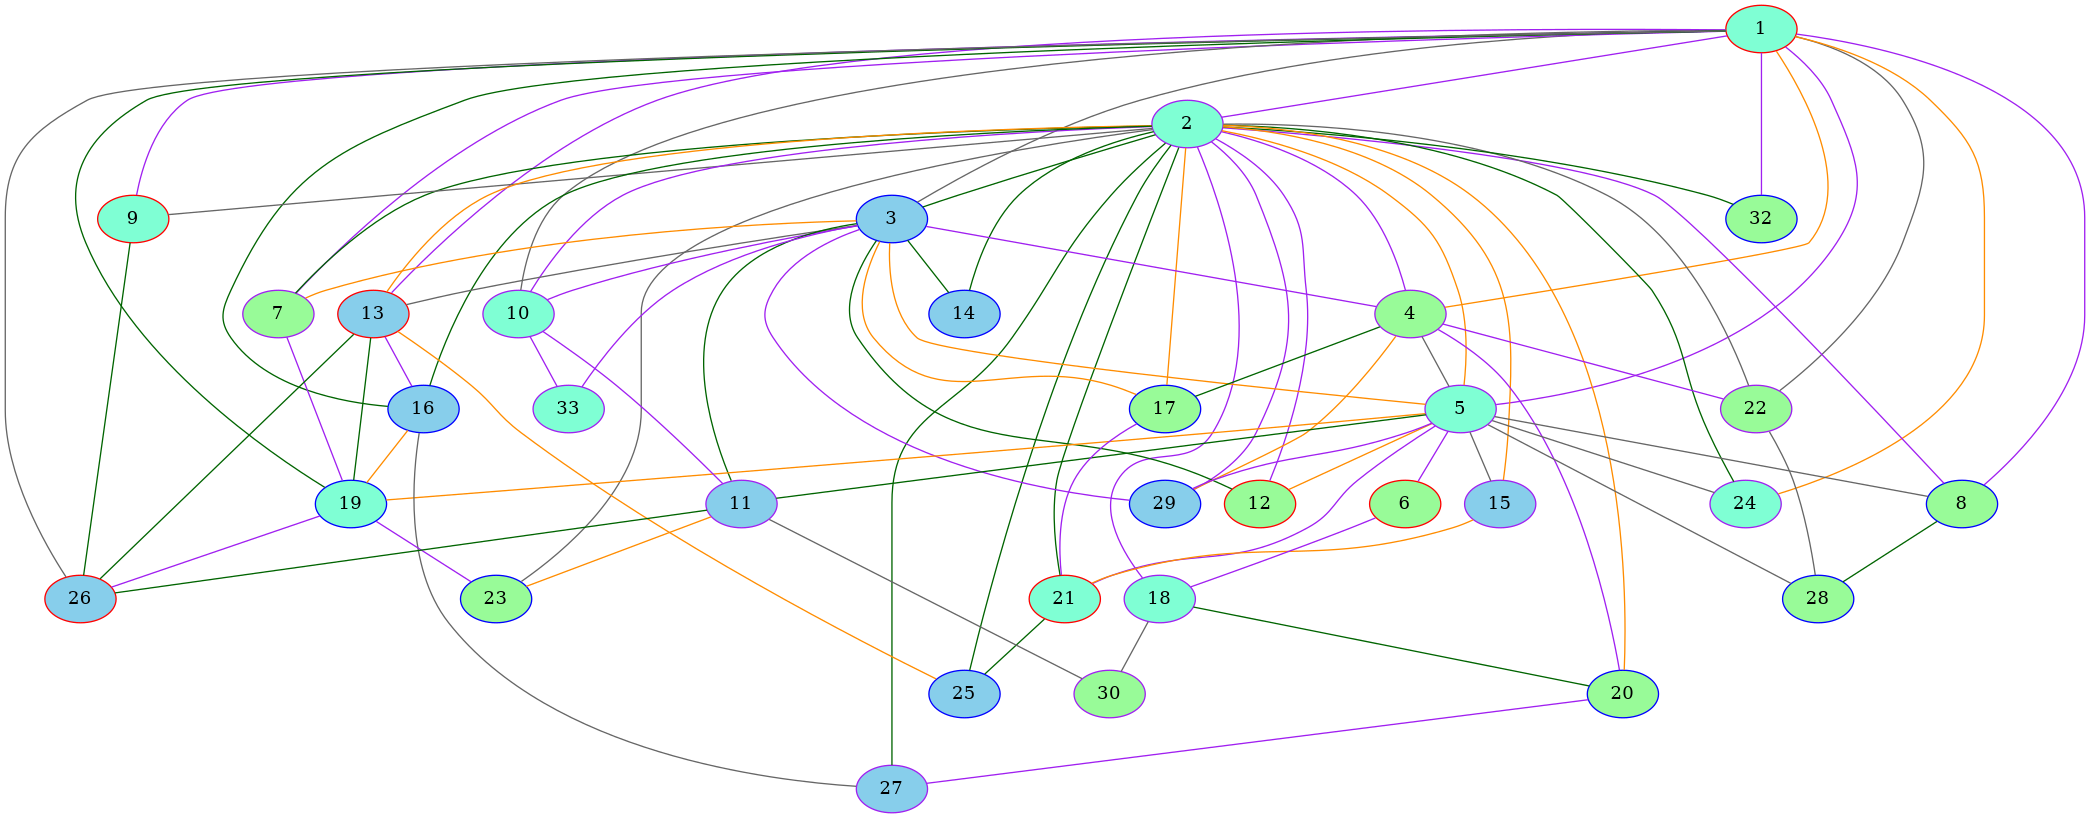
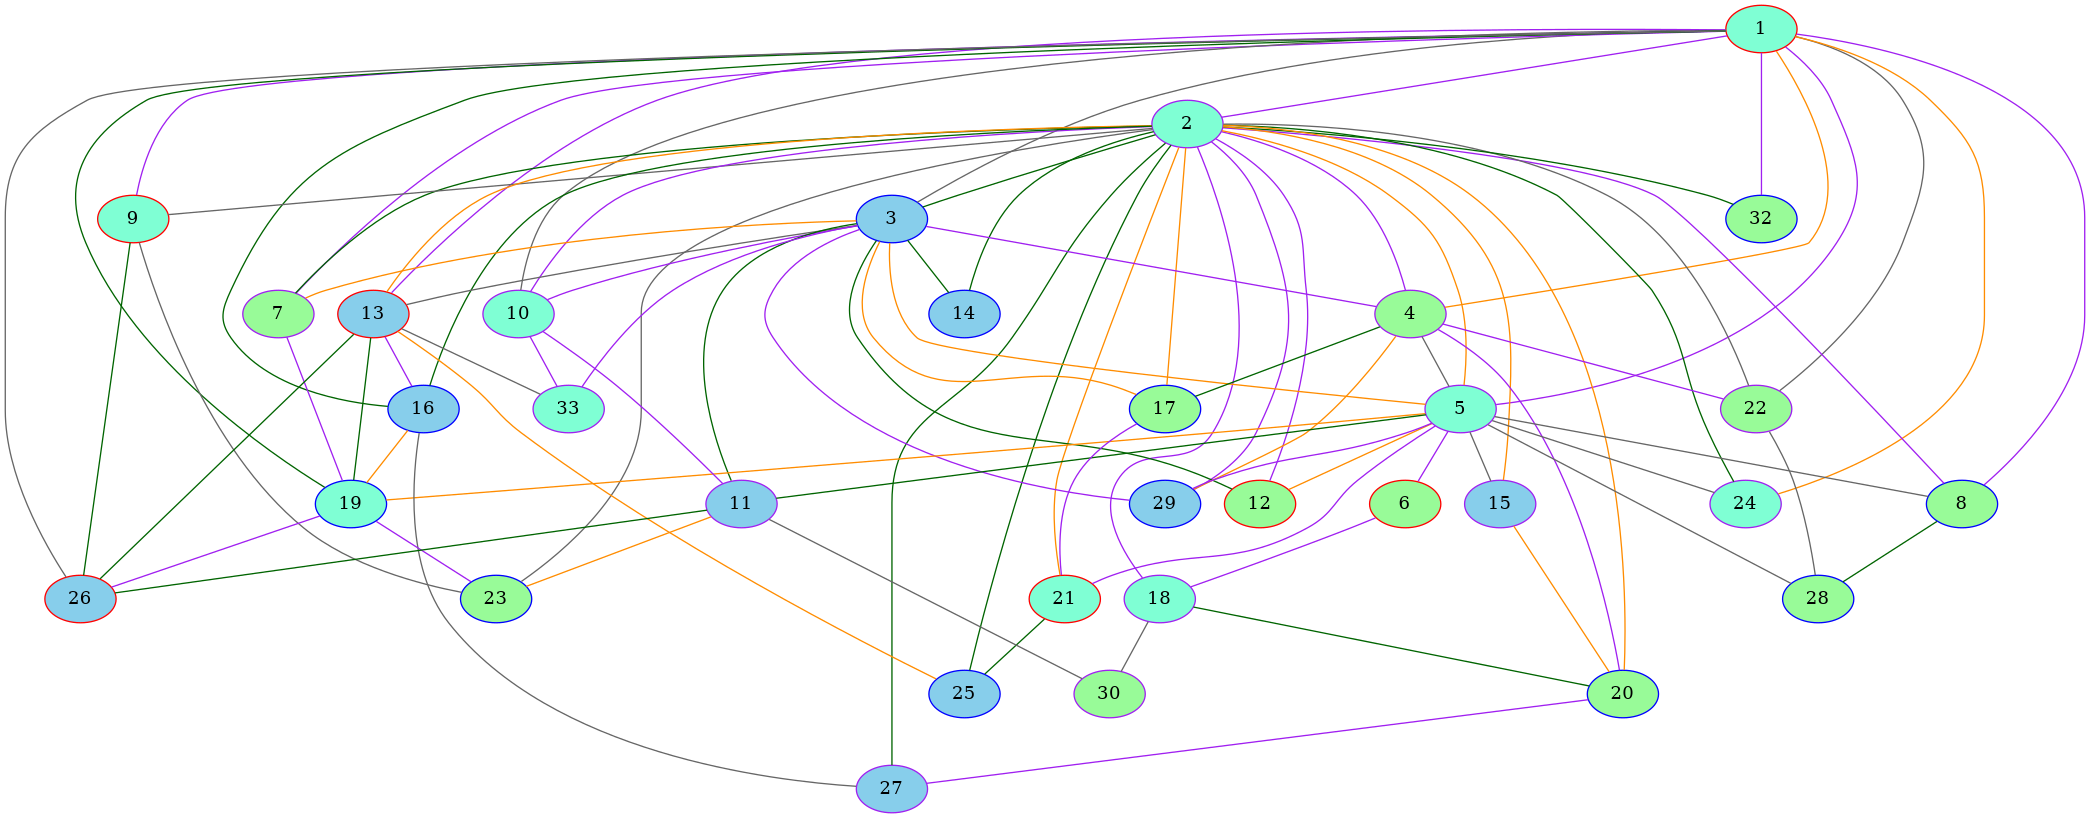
edge "2" -- "21": color darkgreen -> darkorange
edge "13" -- "33": added
edge "9" -- "23": added
edge "15" -- "21": now "15" -- "20"
